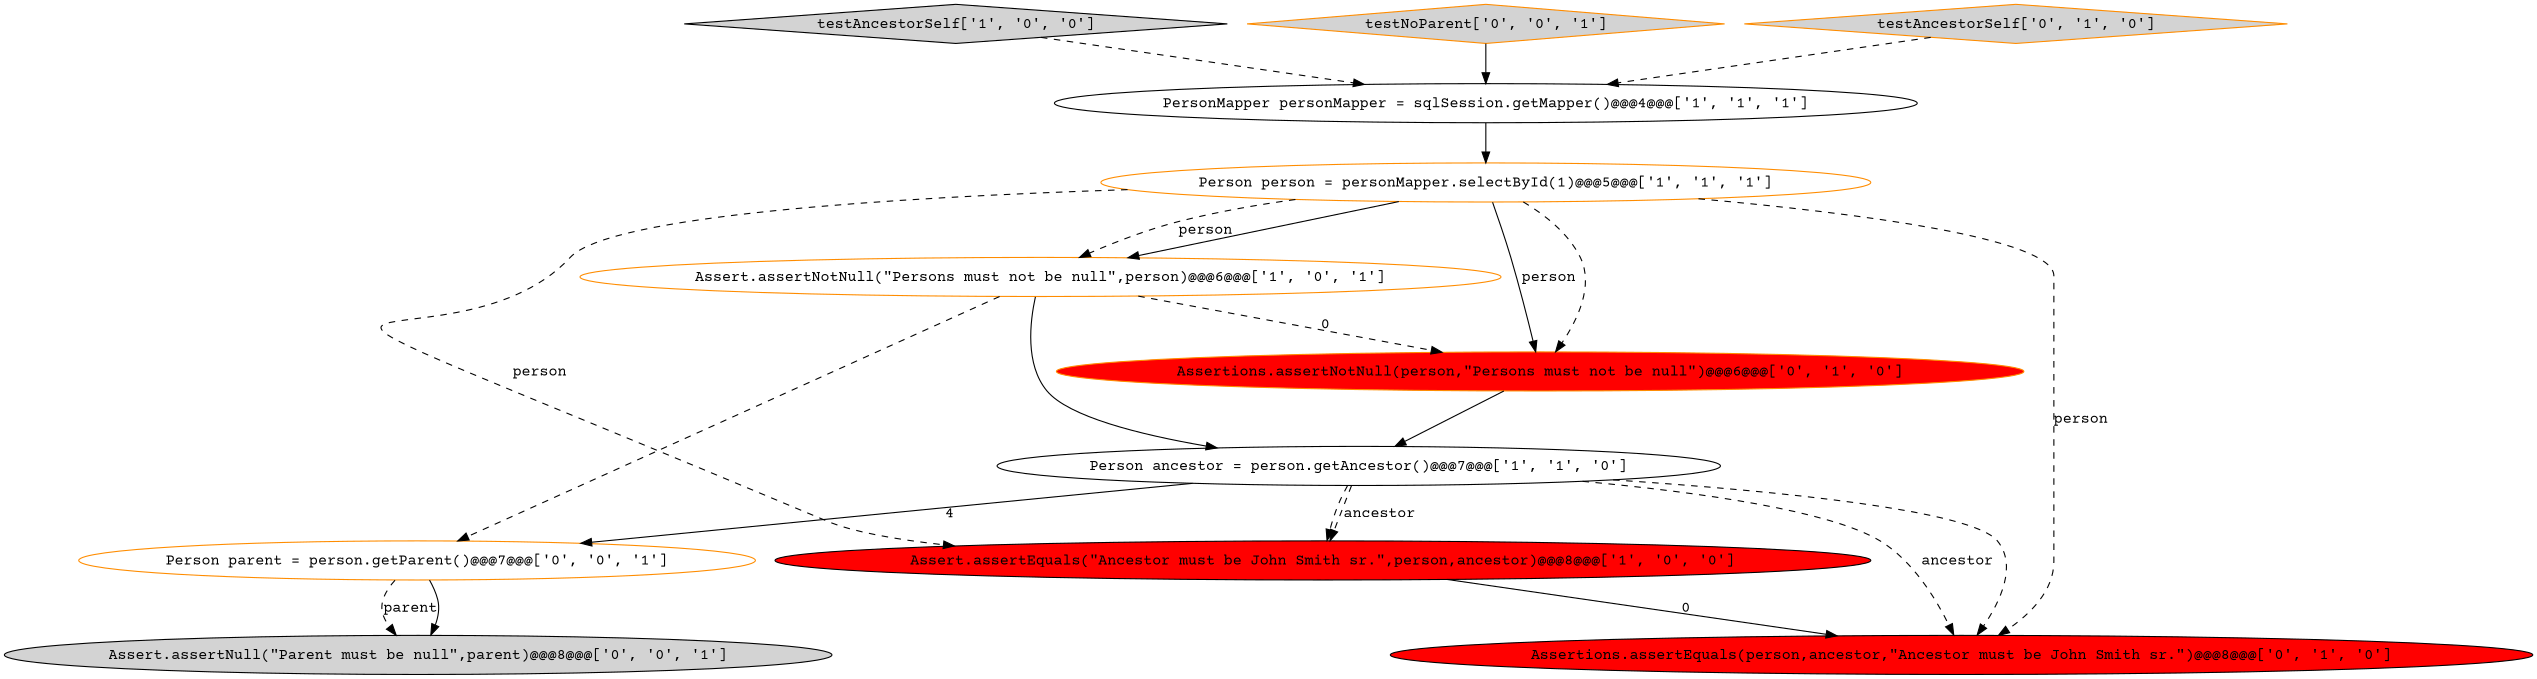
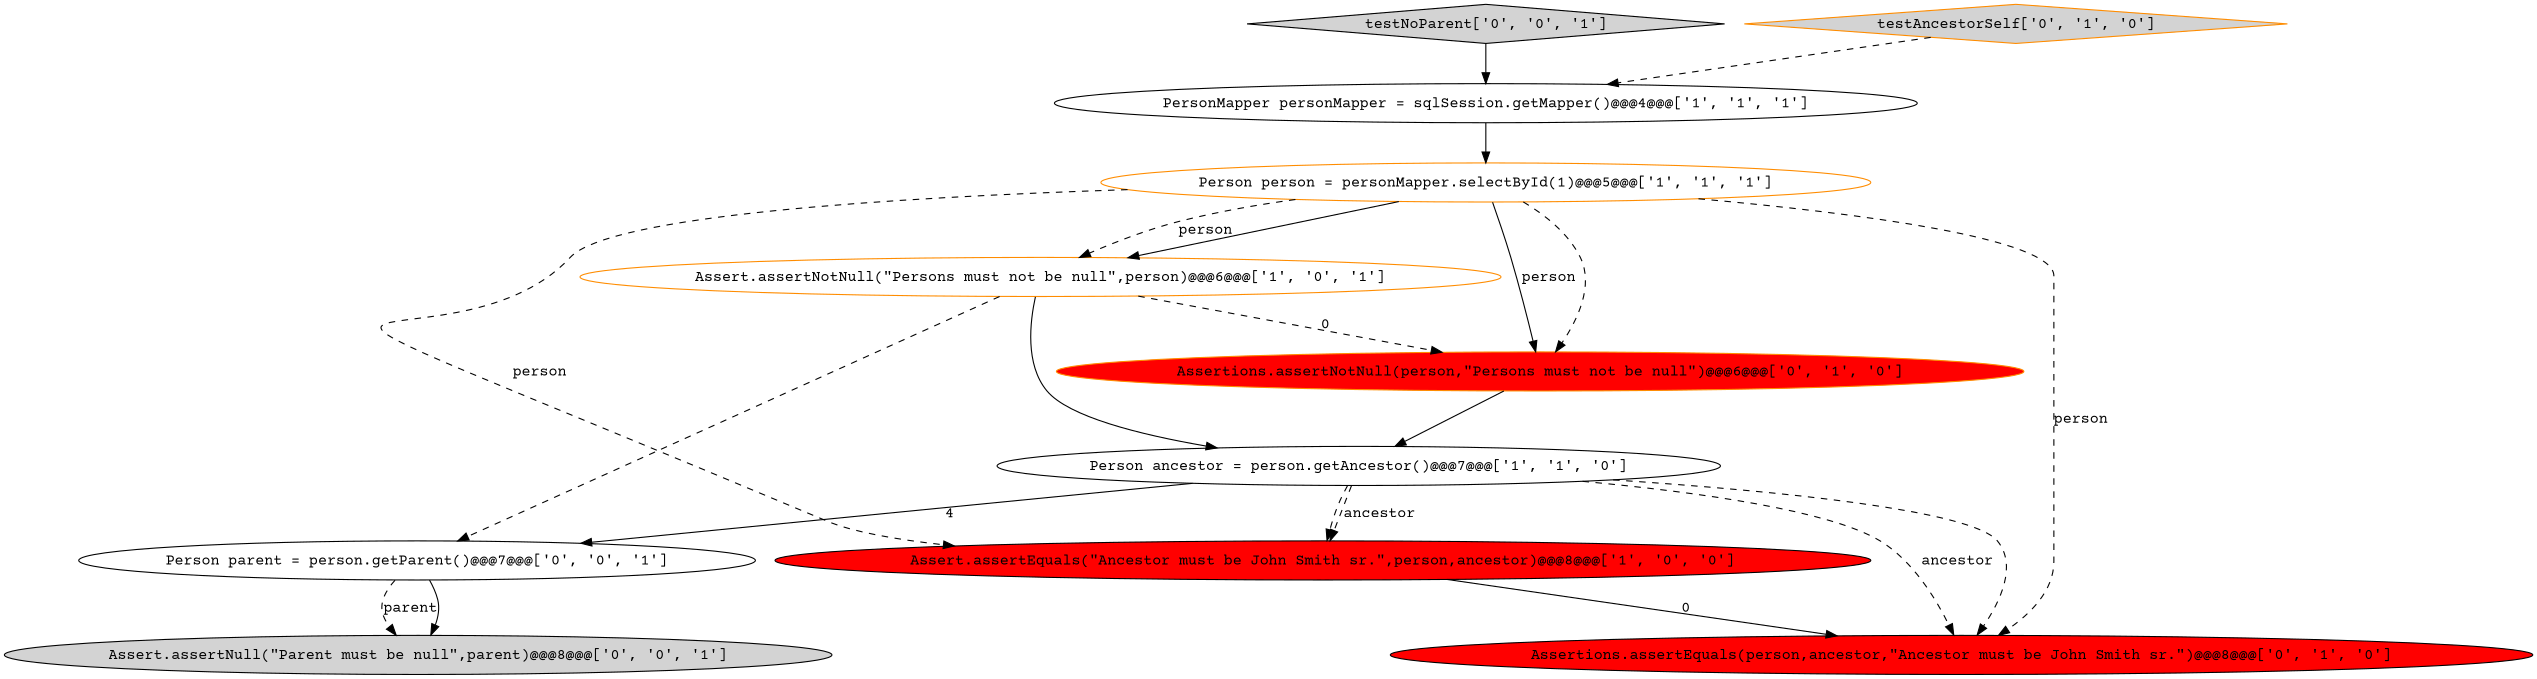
node "testAncestorSelf['1', '0', '0']": removed
node "testNoParent['0', '0', '1']": color darkorange -> black
node "Person parent = person.getParent()@@@7@@@['0', '0', '1']": color darkorange -> black
